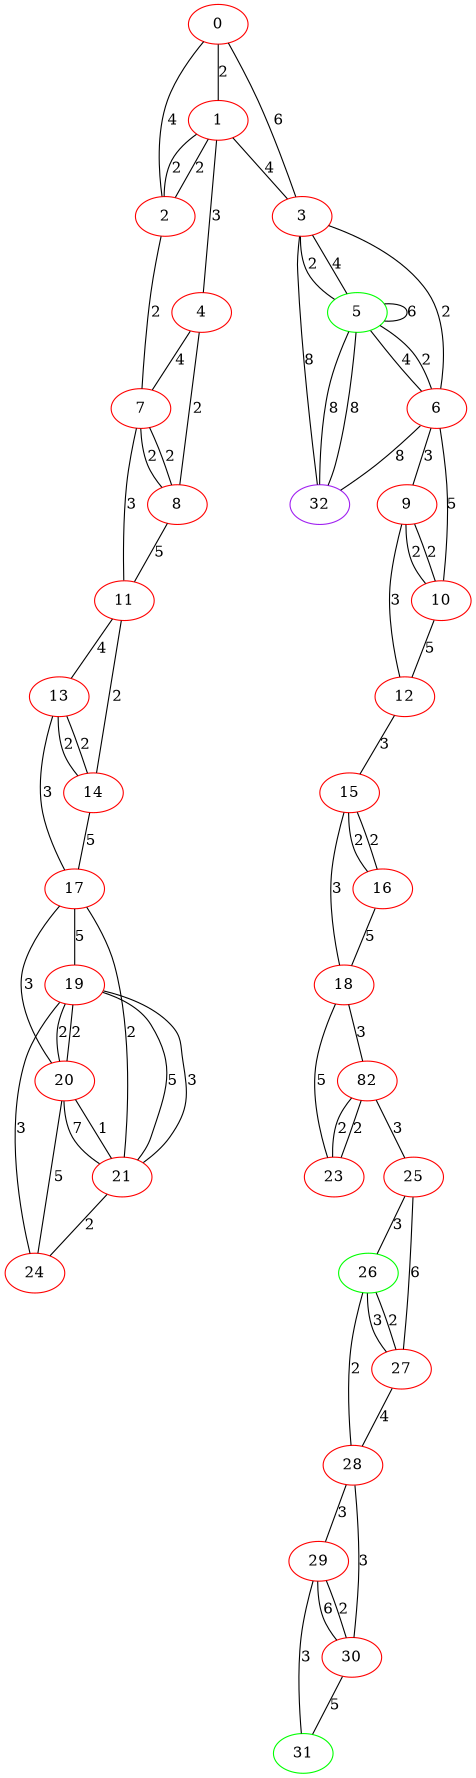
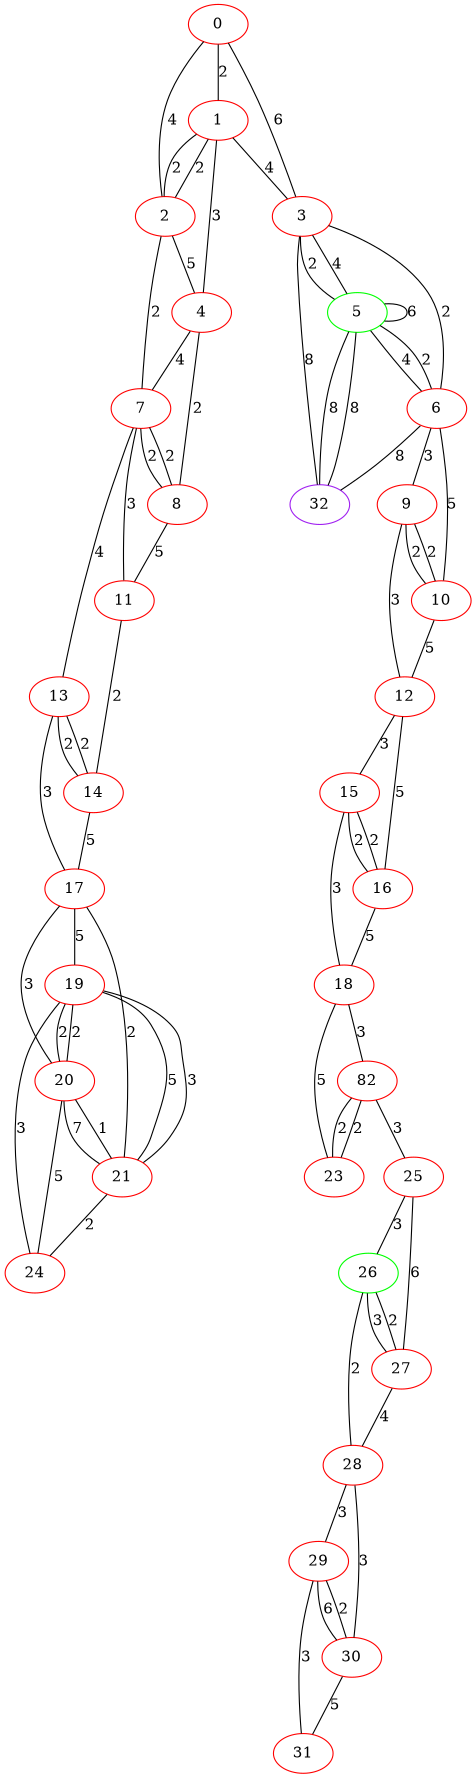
edge "2" -- "4": added, label "5"
edge "11" -- "13": now "7" -- "13"
edge "12" -- "16": added, label "5"
node "31": color green -> red
